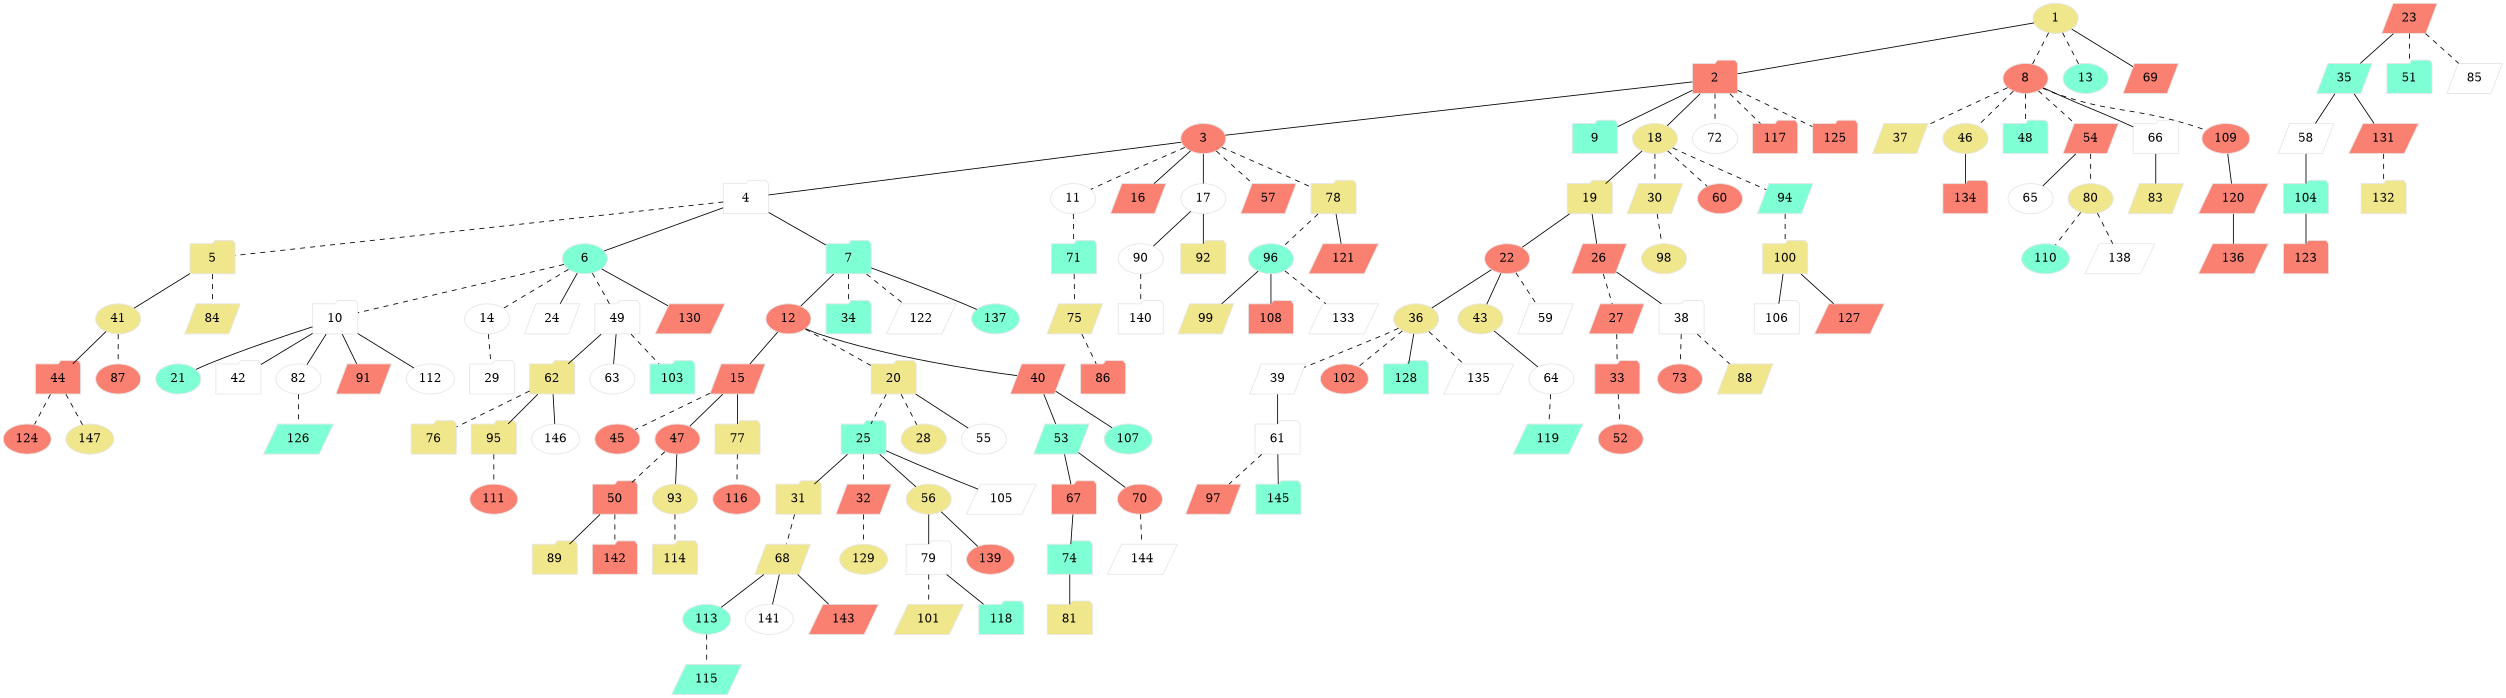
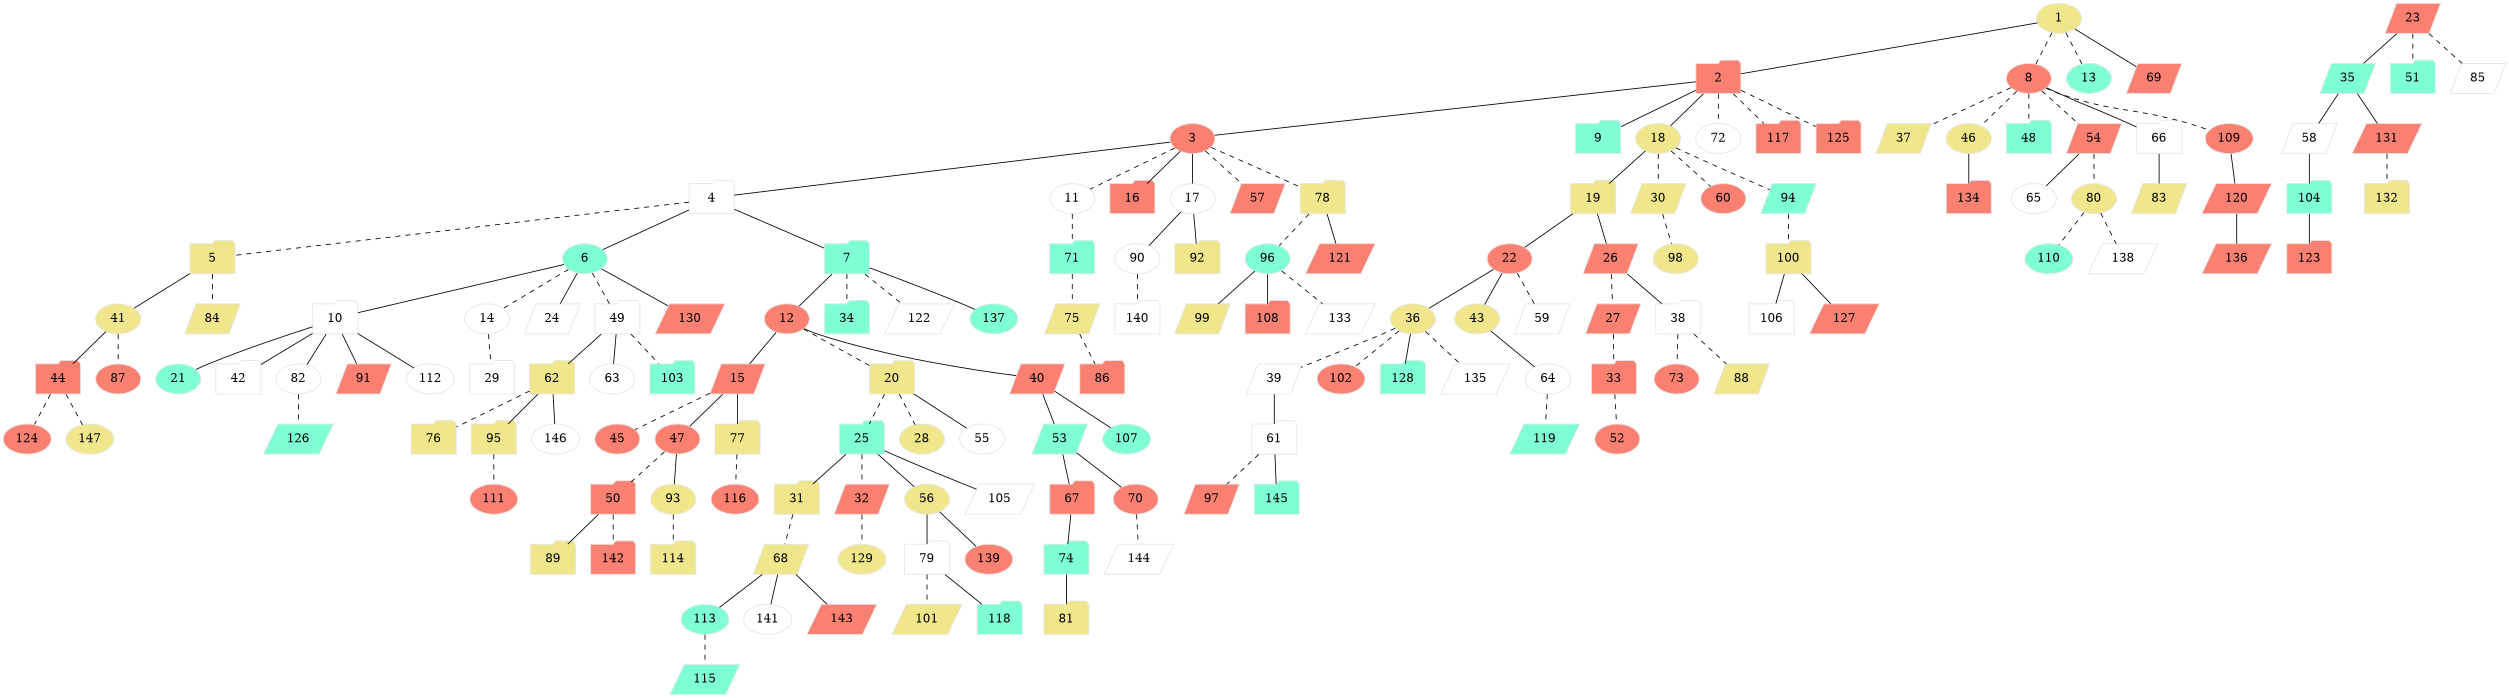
node "16": shape parallelogram -> folder
edge "6" -- "10": style dashed -> solid
